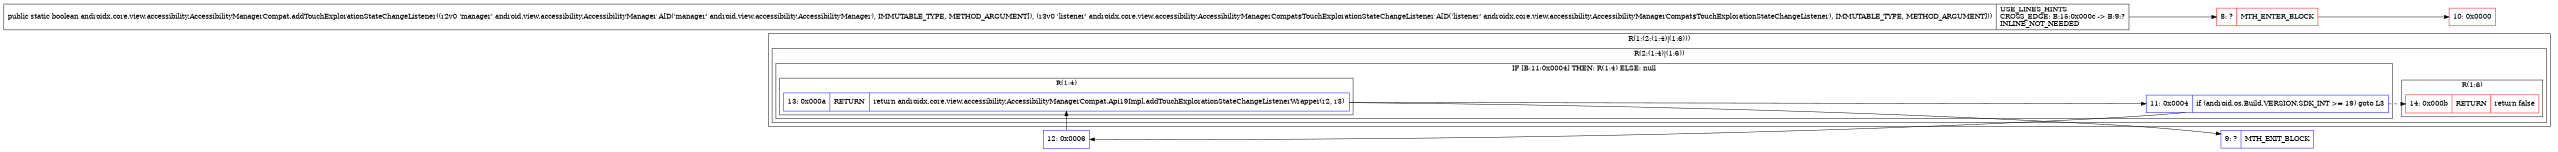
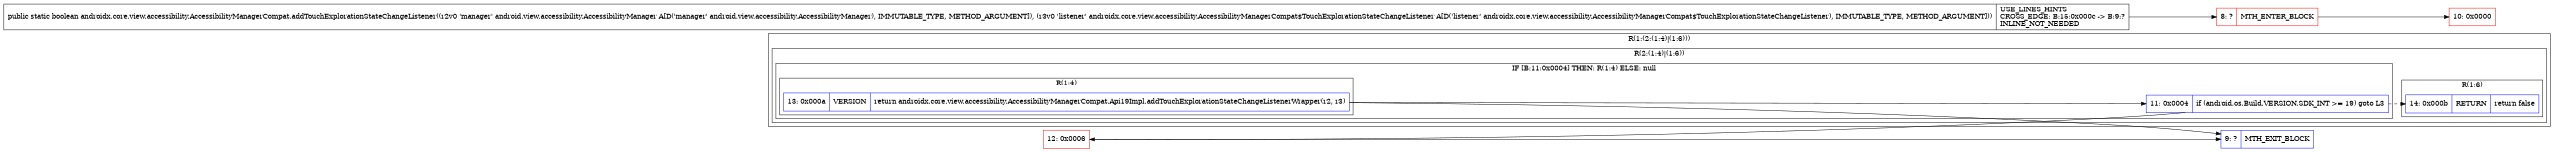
node "13: 0x000a": text "RETURN" -> "VERSION"
node "14: 0x000b": color red -> blue
edge "12: 0x0006" -> "13: 0x000a": now "12: 0x0006" -> "9: ?"
node "12: 0x0006": color blue -> red
